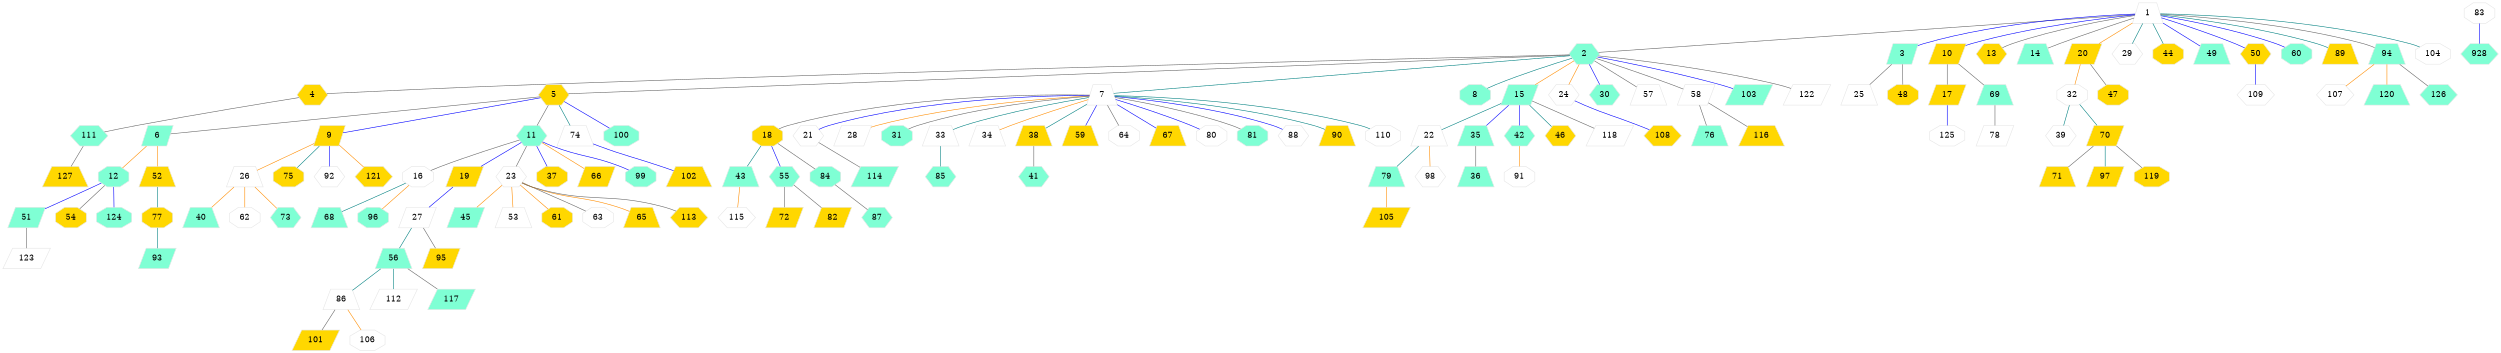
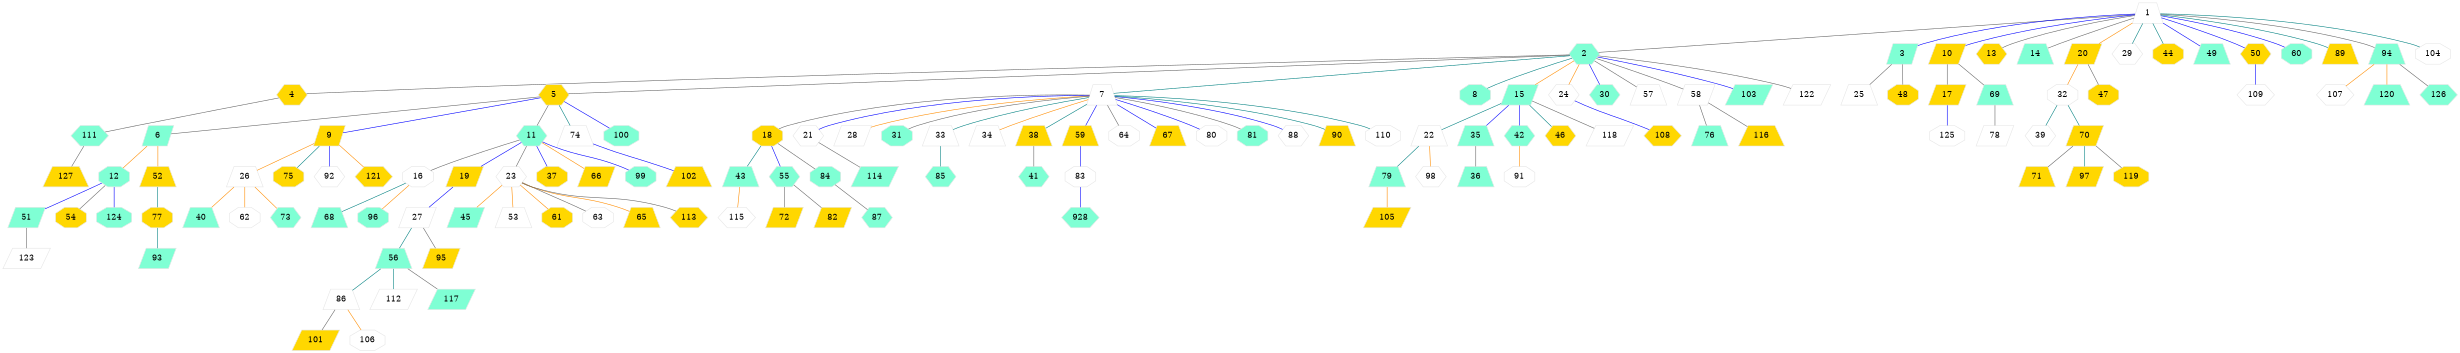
edge "59" -- "83": added
